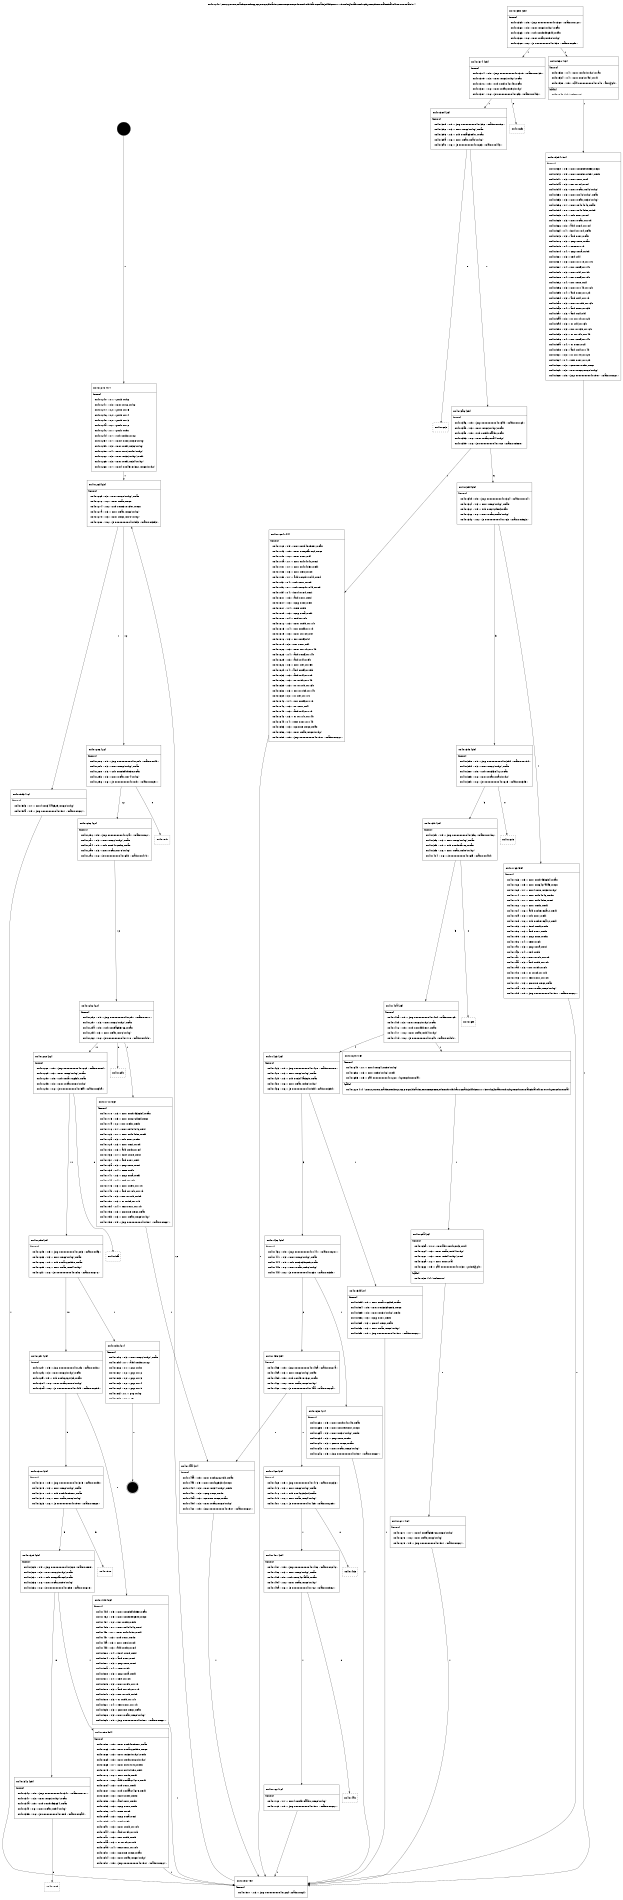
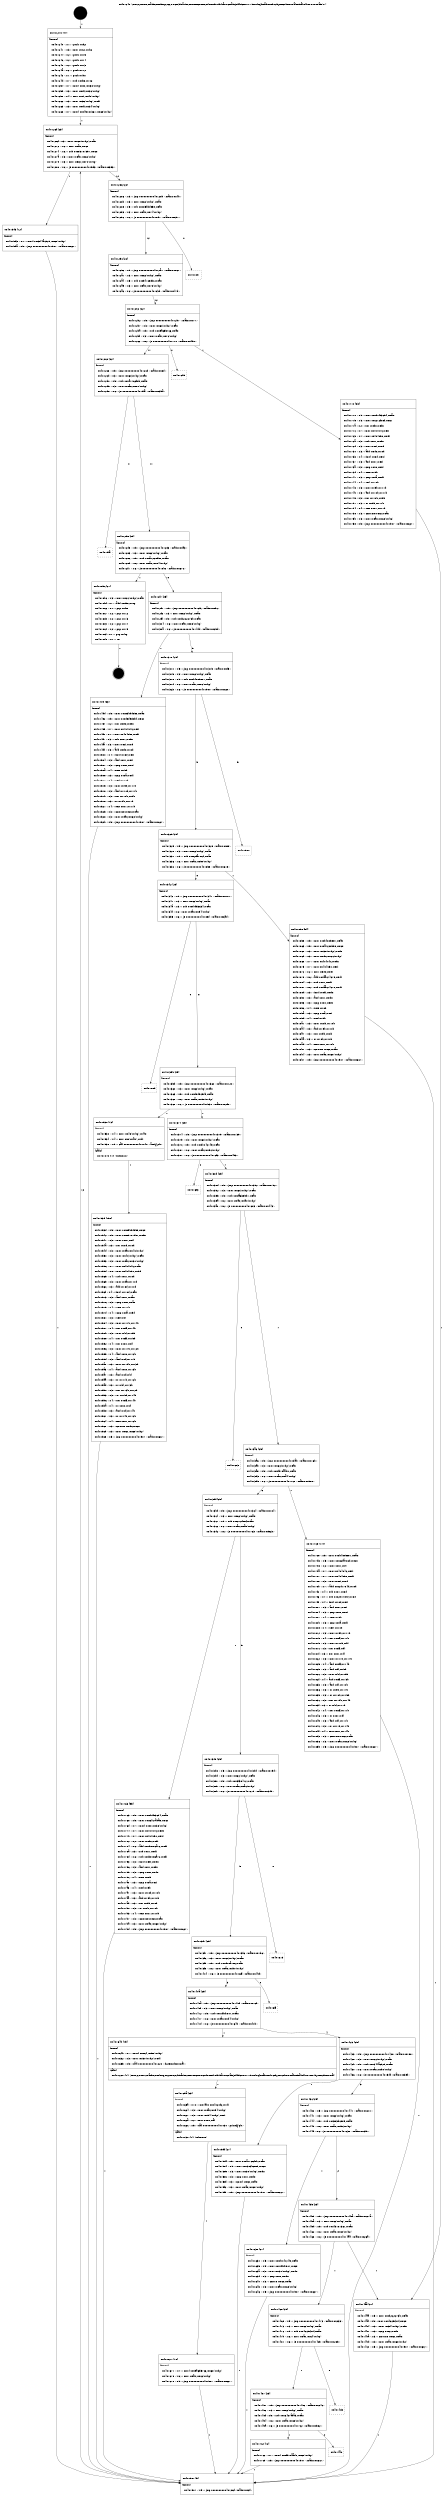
edge "0x401342 [25]" -> "0x40135b [25]": added, label "8"
